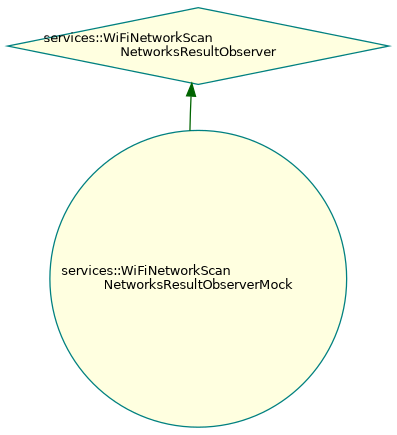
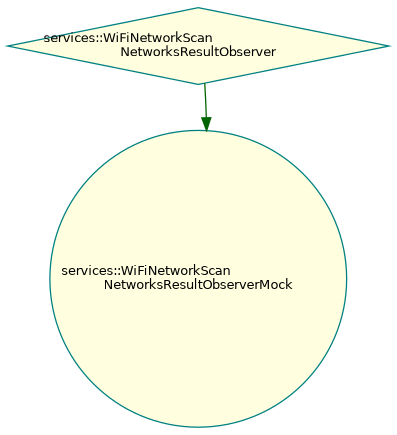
edge "services::WiFiNetworkScan NetworksResultObserverMock" -> "services::WiFiNetworkScan NetworksResultObserver": reversed
